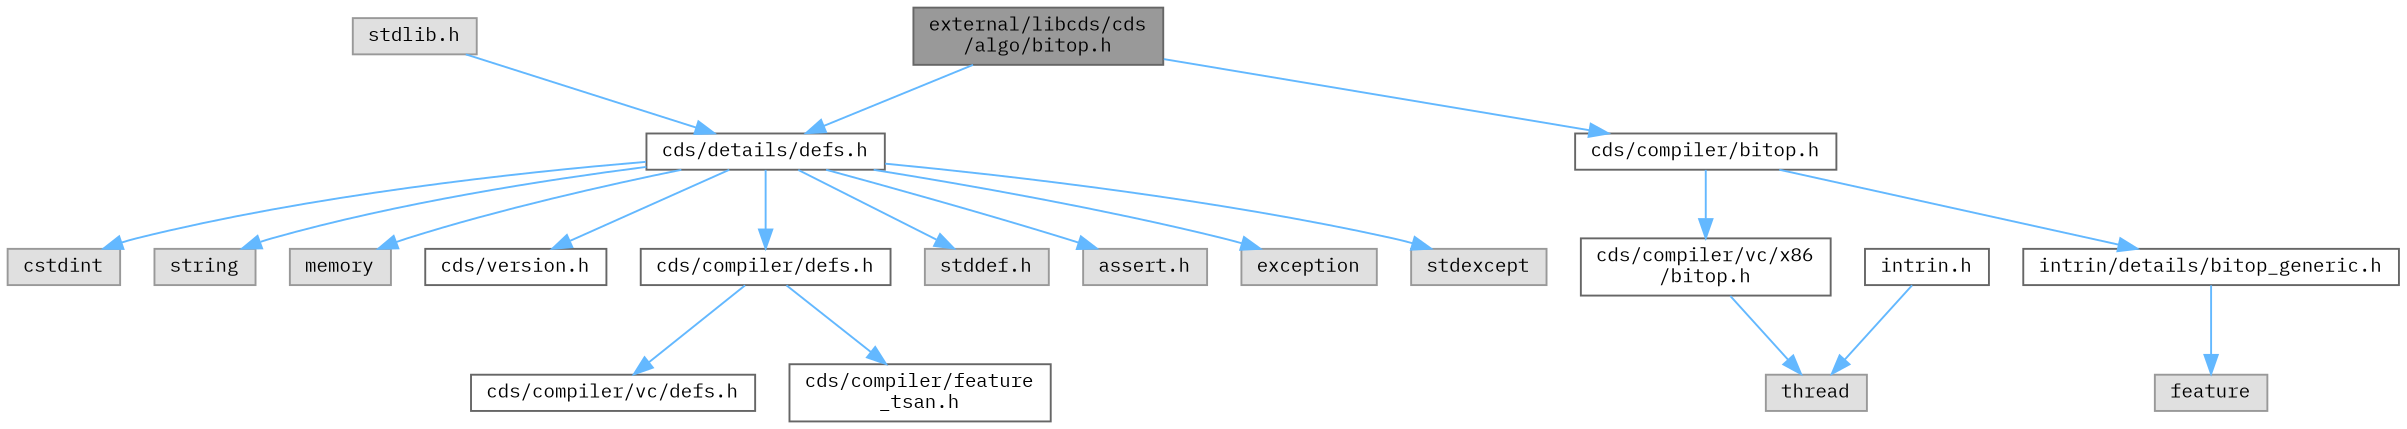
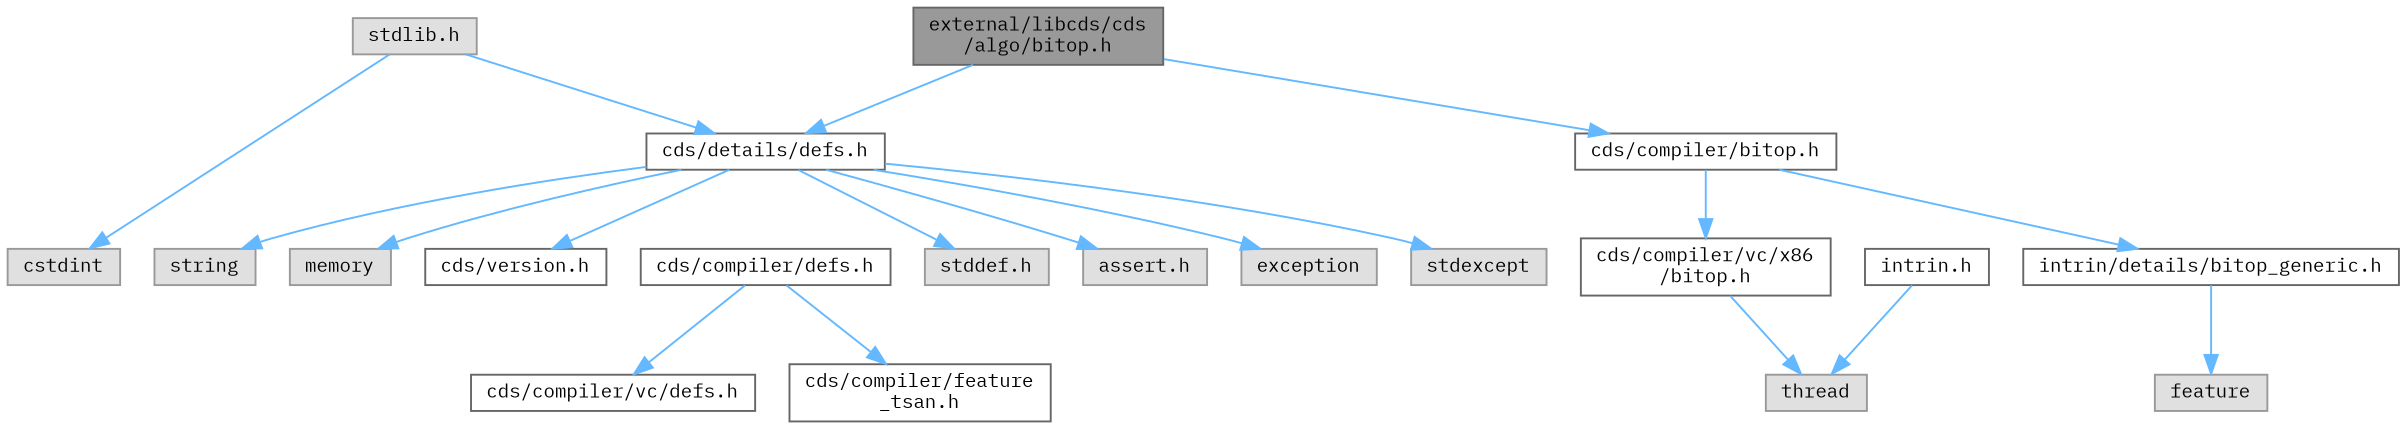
edge "cds/details/defs.h" -> "cstdint": now "stdlib.h" -> "cstdint"
edge "cds/details/defs.h" -> "cds/compiler/defs.h": removed
